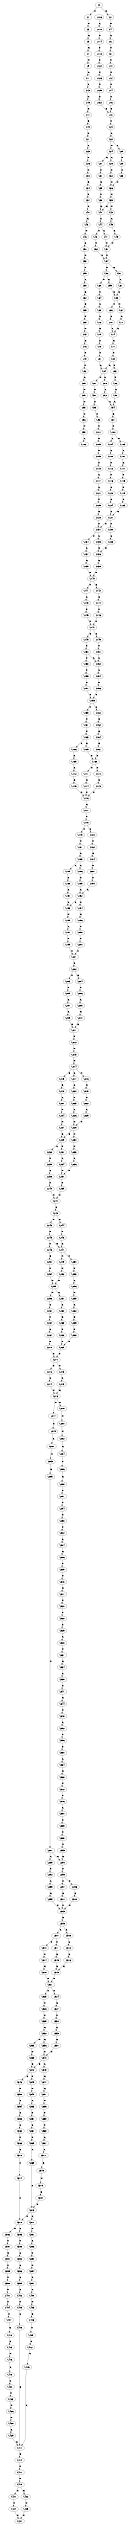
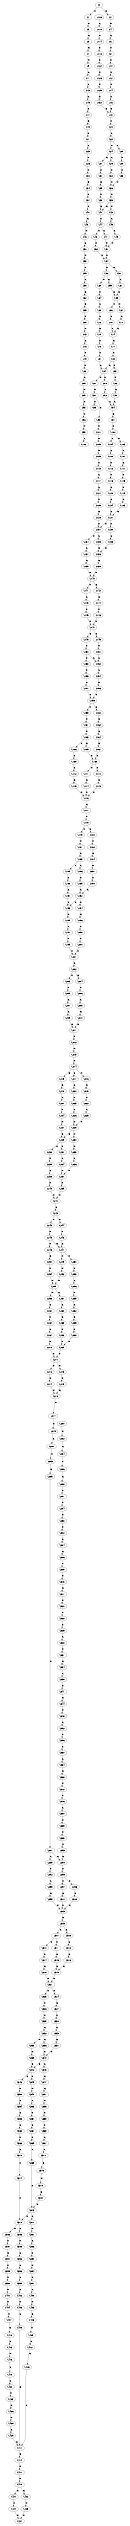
edge "S95" -> "S98": now "S91" -> "S98"
node "S278": removed
